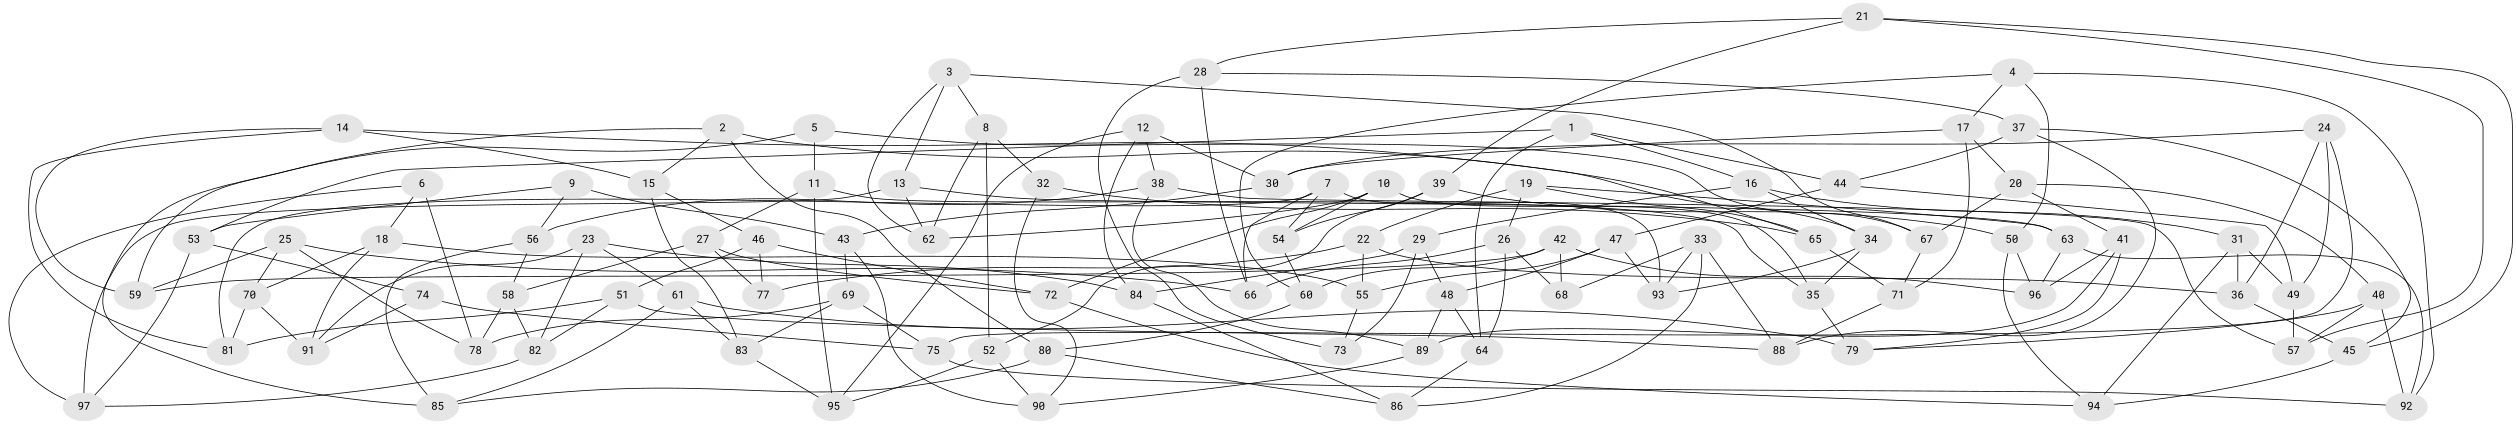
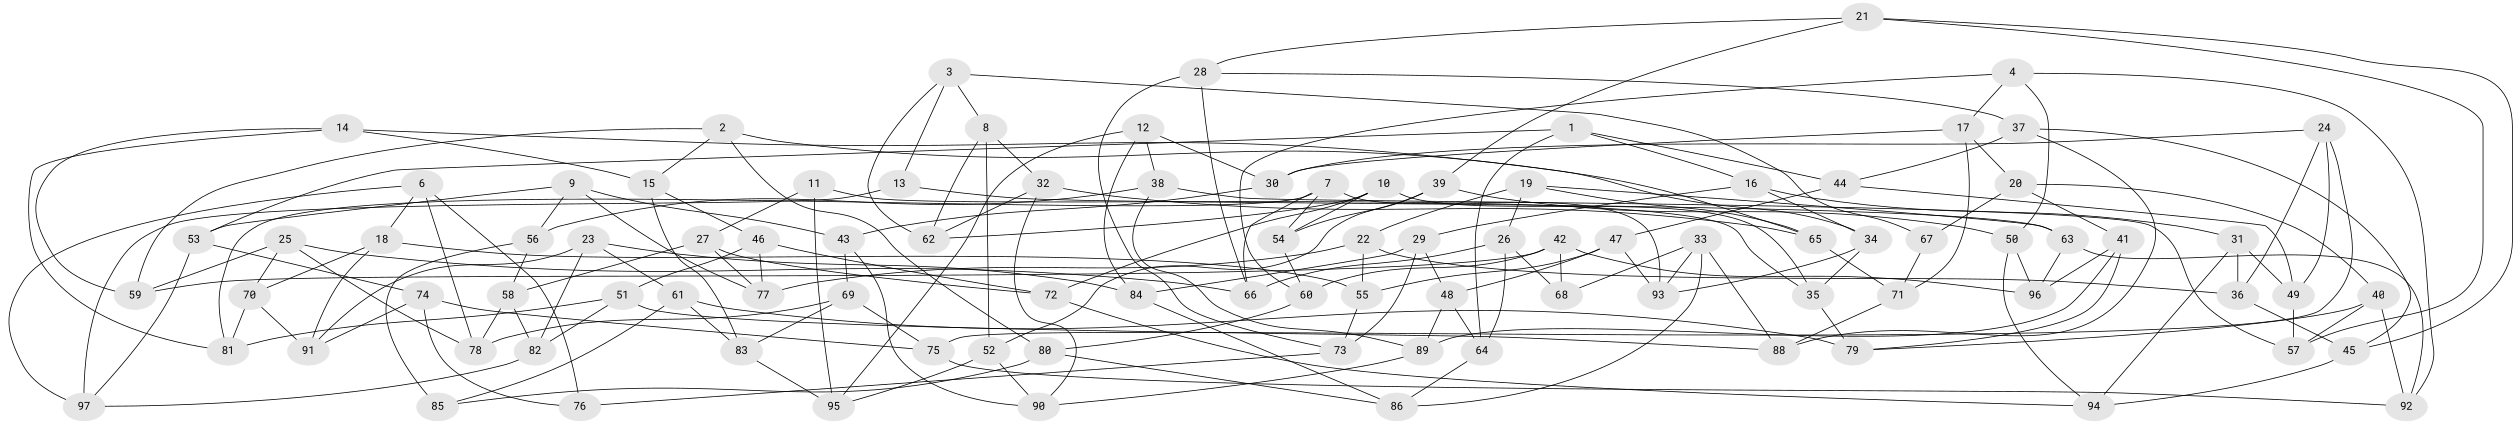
node "5": removed
edge "13" -- "62": now "32" -- "62"
edge "9" -- "77": added
node "76": added
